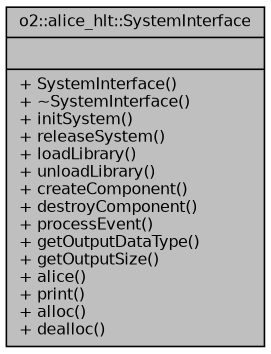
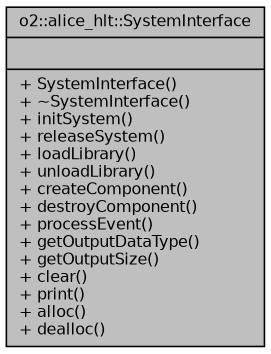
node "o2::alice_hlt::SystemInterface": text "+ alice()" -> "+ clear()"
